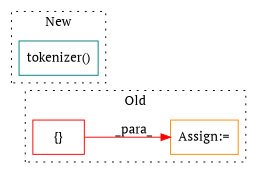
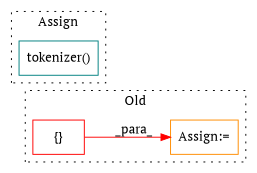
cluster "New": label "New" -> "Assign"
